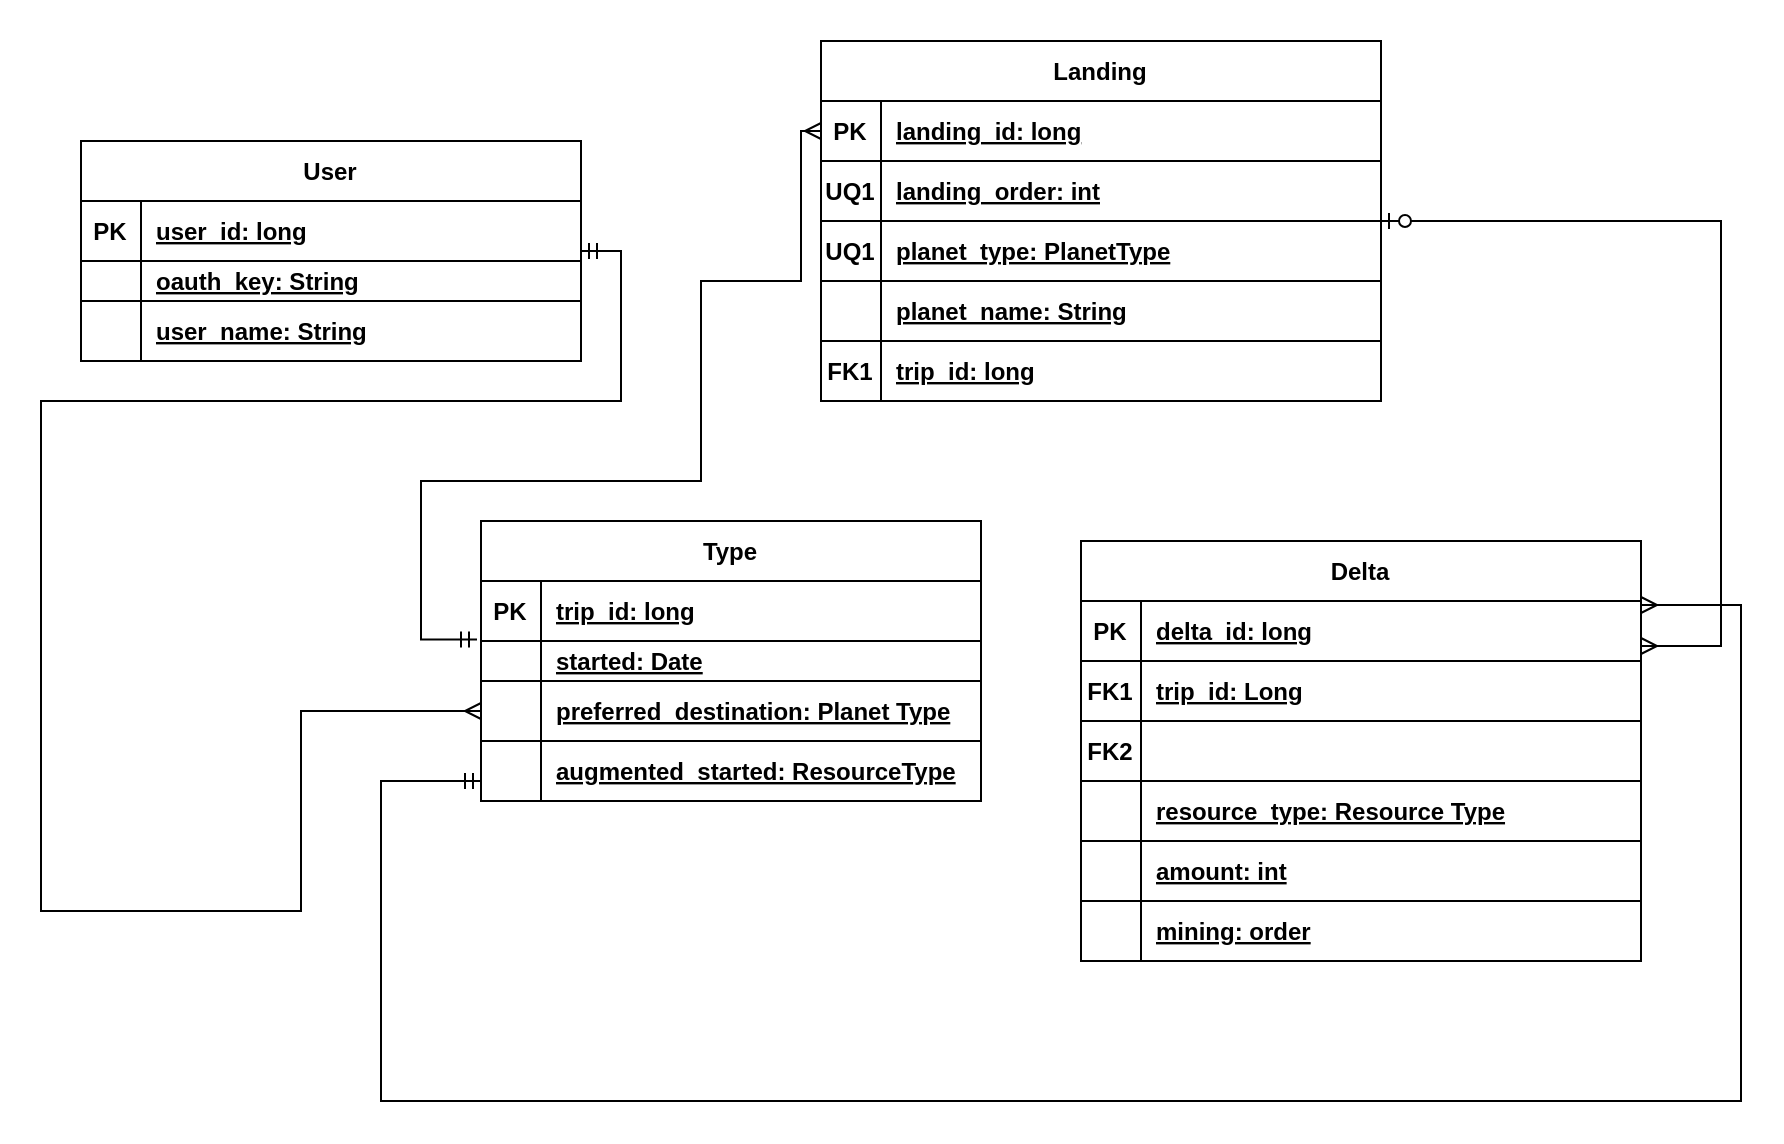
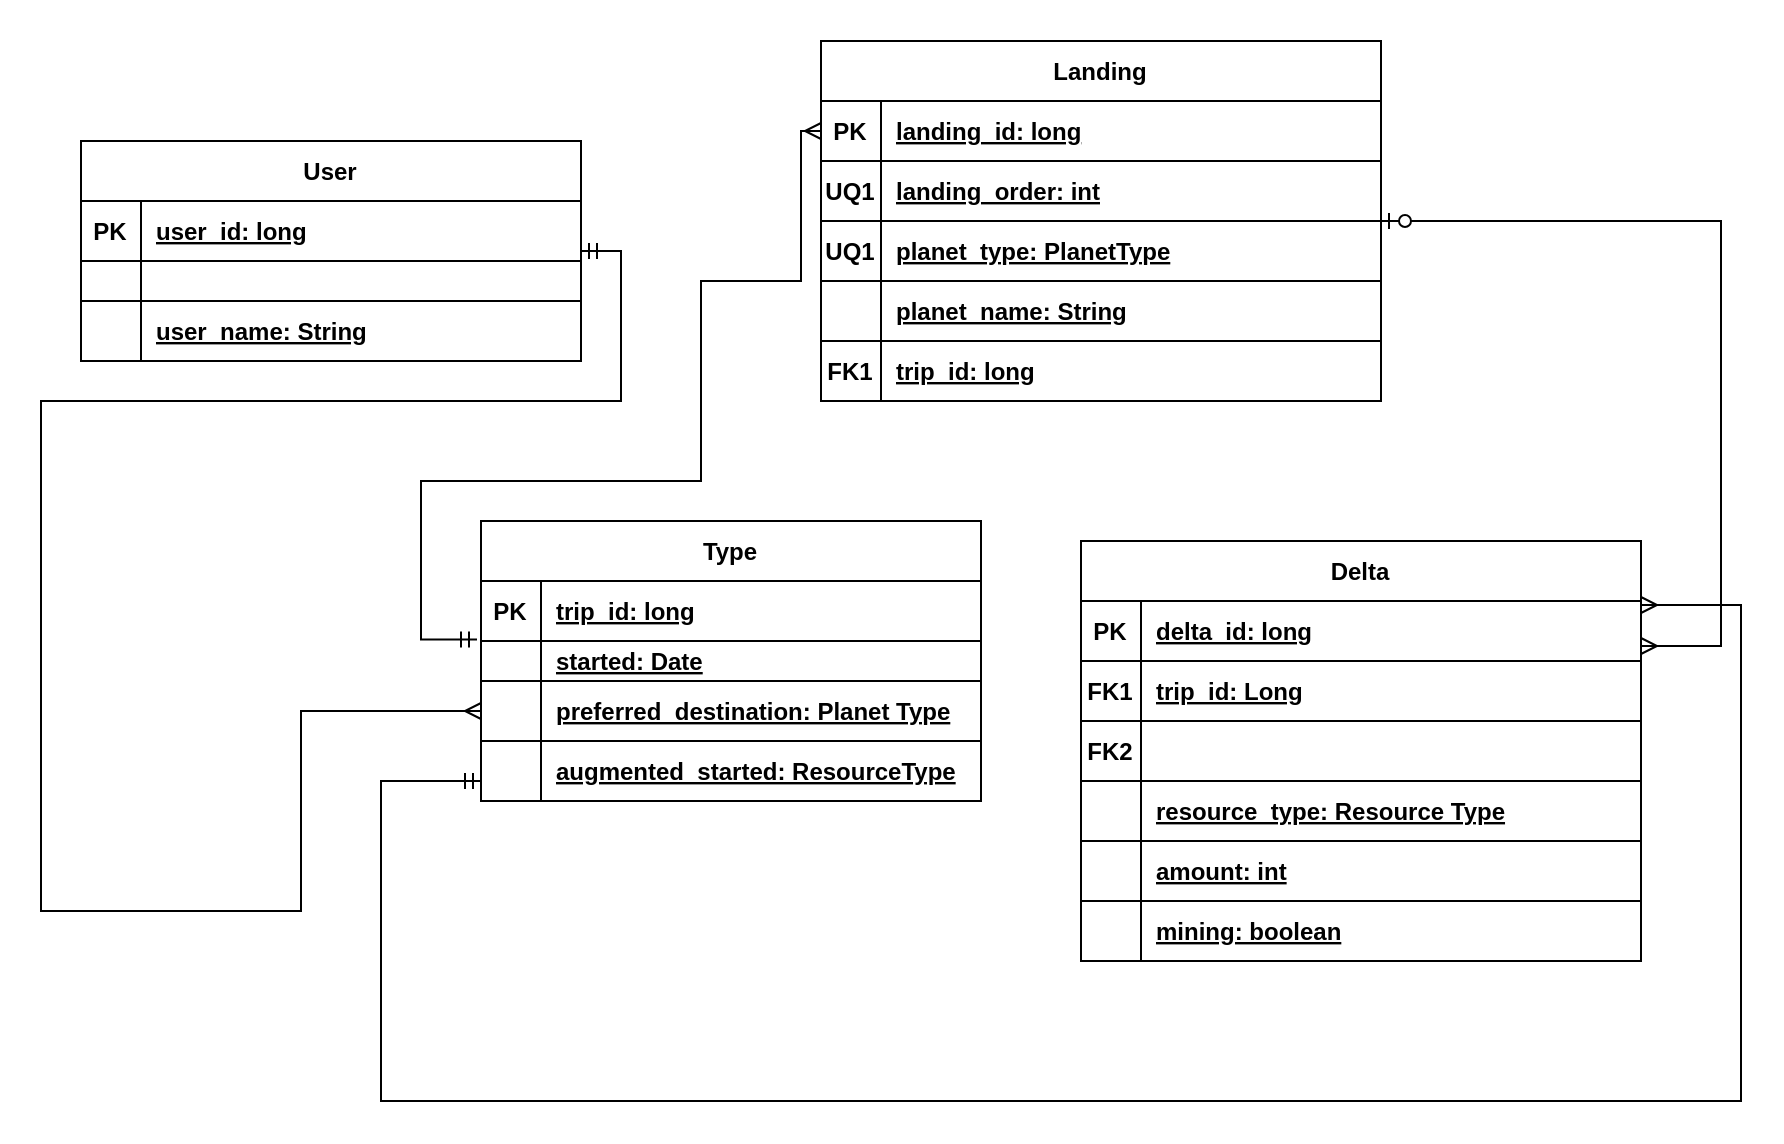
node "oauth_key: String": removed
node "mining: order": label "mining: order" -> "mining: boolean"
